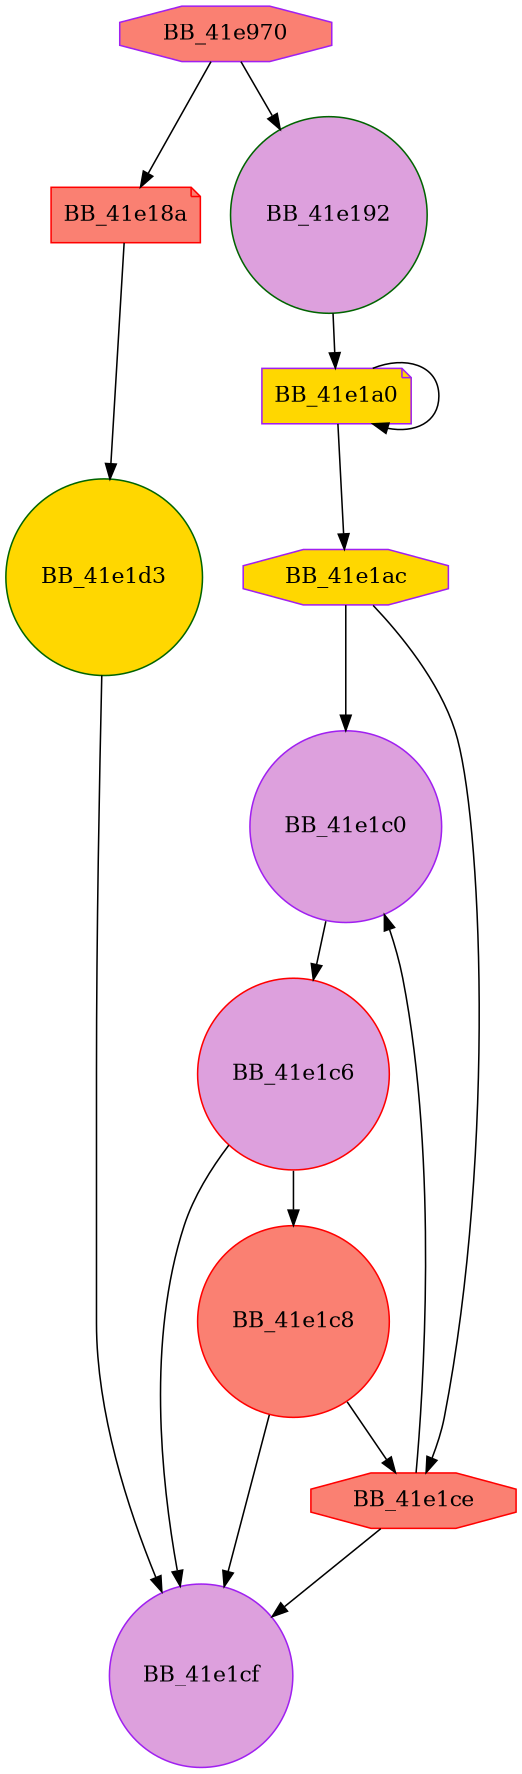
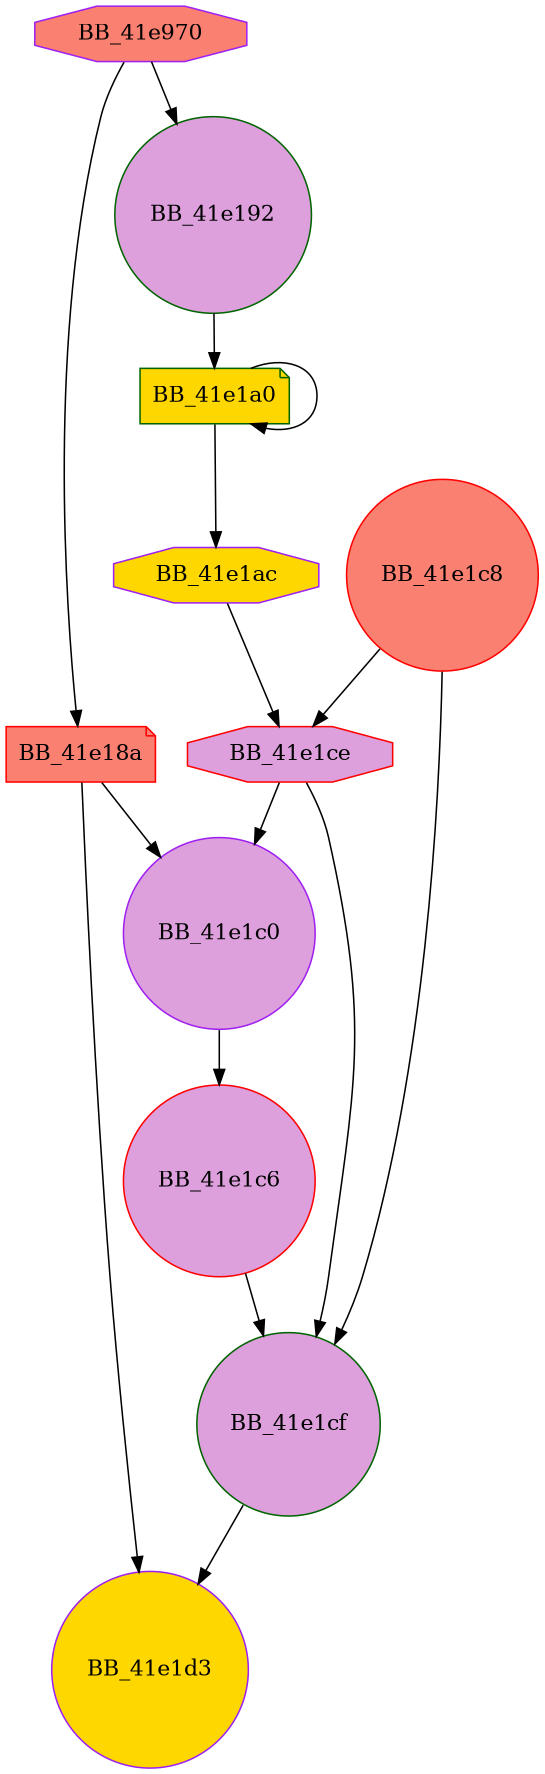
node "BB_41e1a0": color purple -> darkgreen
node "BB_41e1d3": color darkgreen -> purple
edge "BB_41e1ac" -> "BB_41e1c0": now "BB_41e18a" -> "BB_41e1c0"
edge "BB_41e1d3" -> "BB_41e1cf": reversed
edge "BB_41e1c6" -> "BB_41e1c8": removed
node "BB_41e1ce": fillcolor salmon -> plum
node "BB_41e1cf": color purple -> darkgreen
